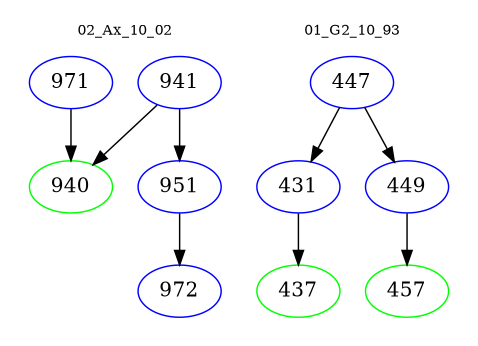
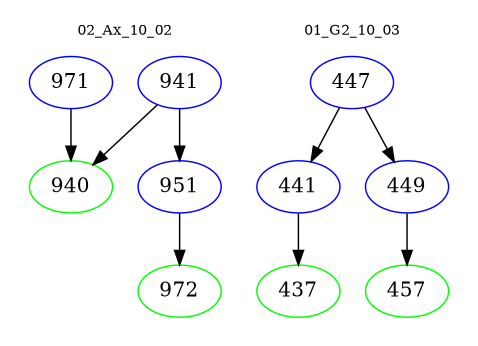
cluster "01_G2_10_93": label "01_G2_10_93" -> "01_G2_10_03"
node "431": label "431" -> "441"
node "972": color blue -> green
